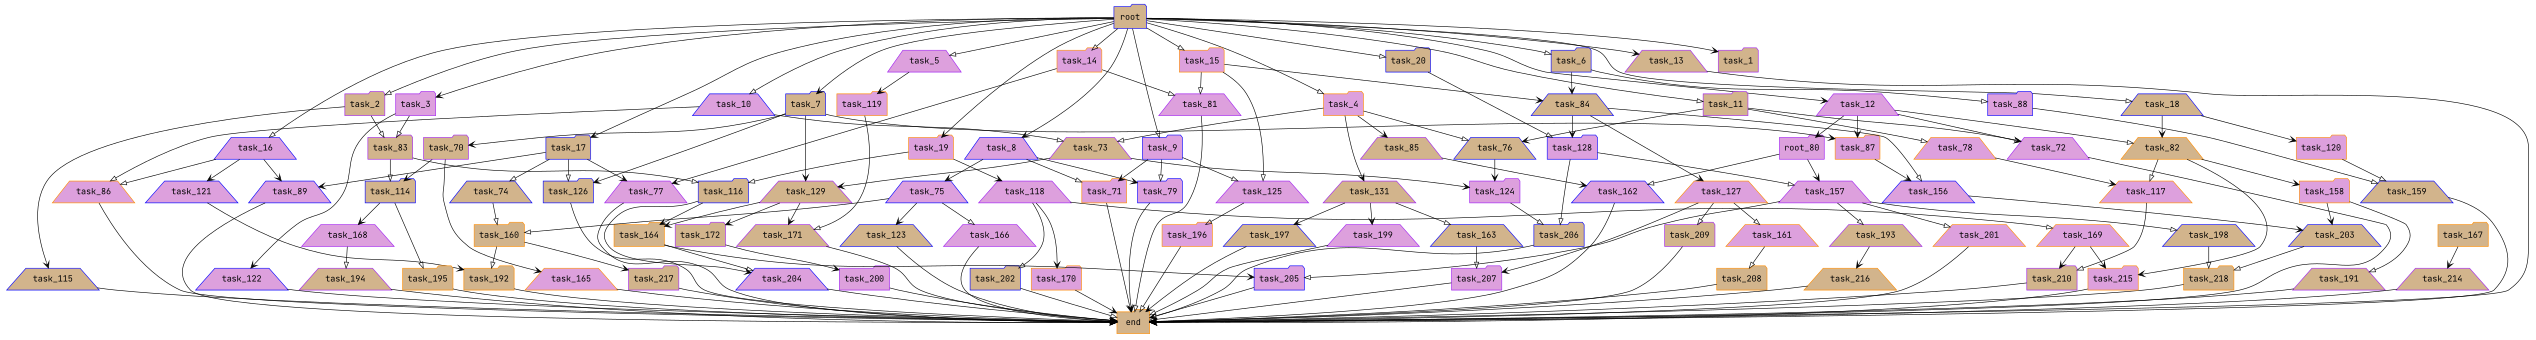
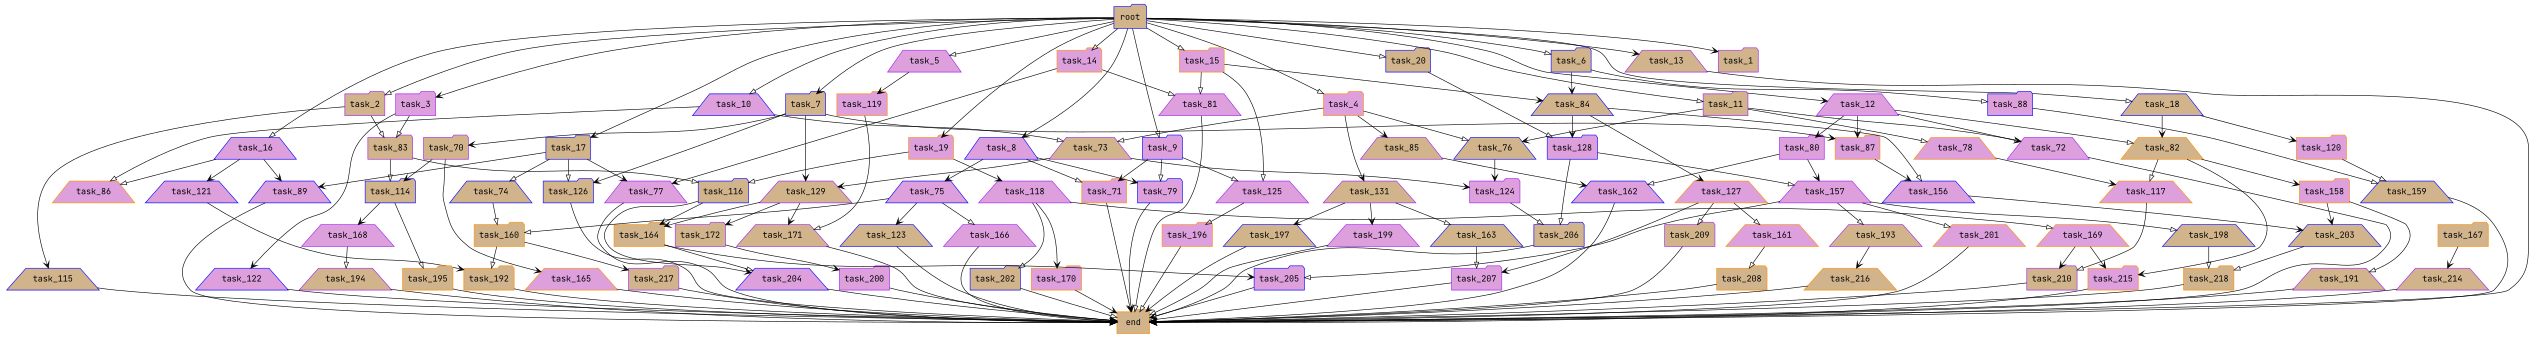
node "root_80": label "root_80" -> "task_80"
edge "task_86" -> "end": removed
